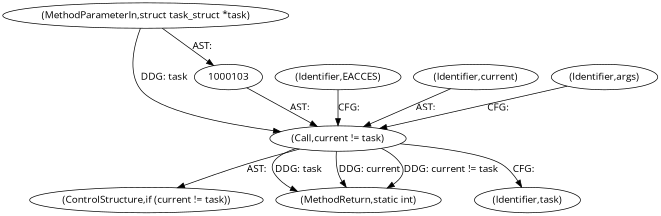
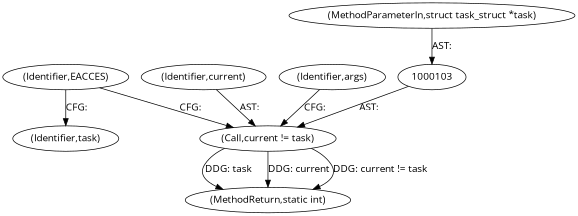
edge "(MethodParameterIn,struct task_struct *task)" -> "(Call,current != task)": removed, label "DDG: task"
edge "(Call,current != task)" -> "(Identifier,task)": now "(Identifier,EACCES)" -> "(Identifier,task)"
node "(ControlStructure,if (current != task))": removed
